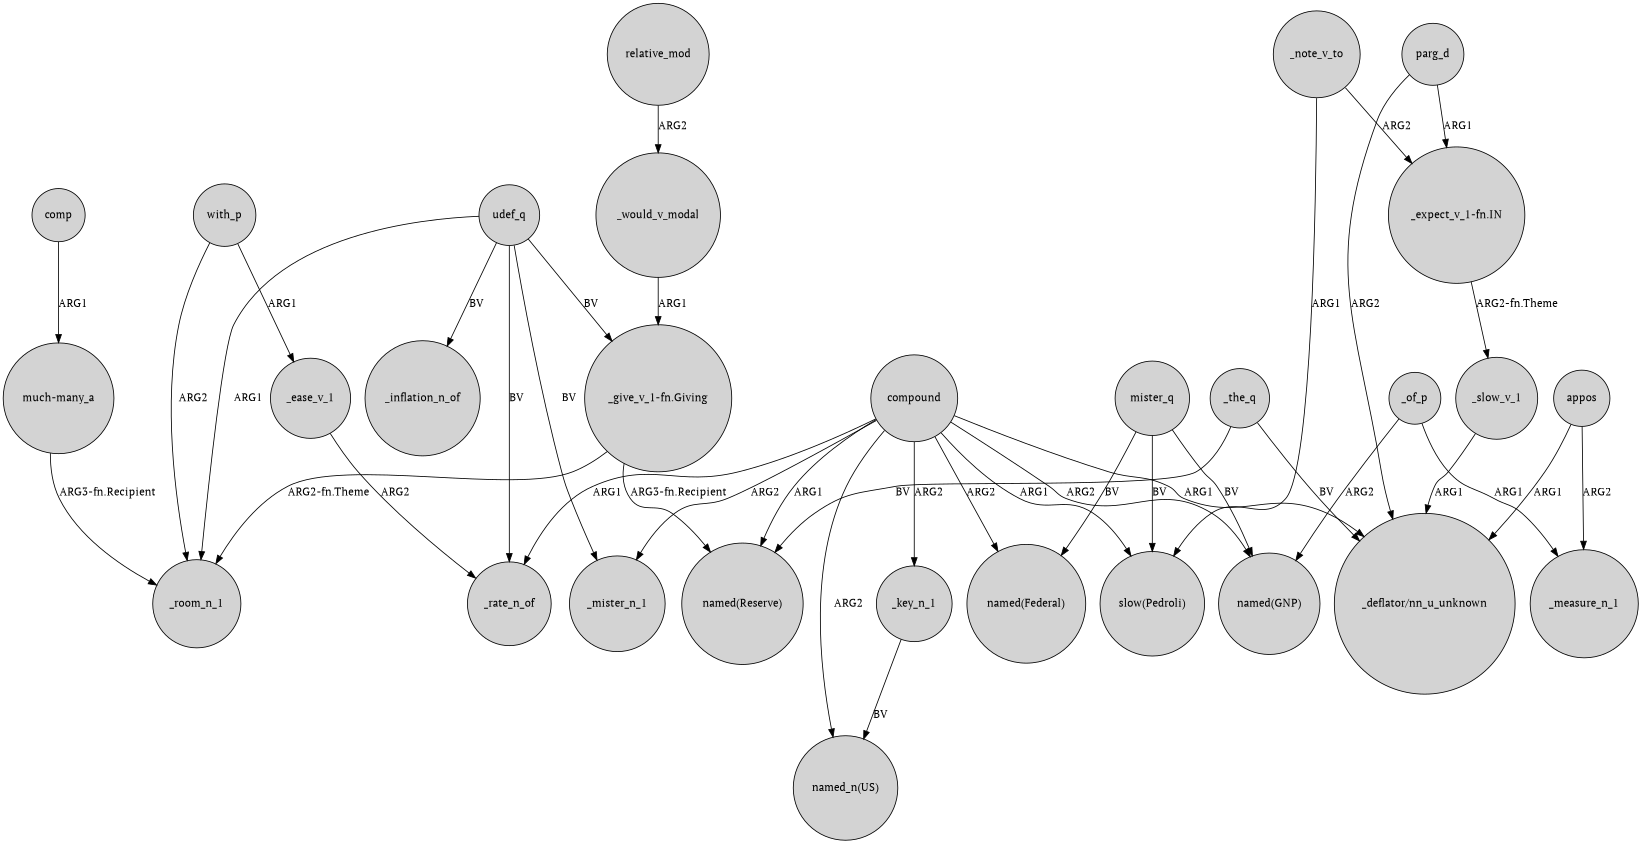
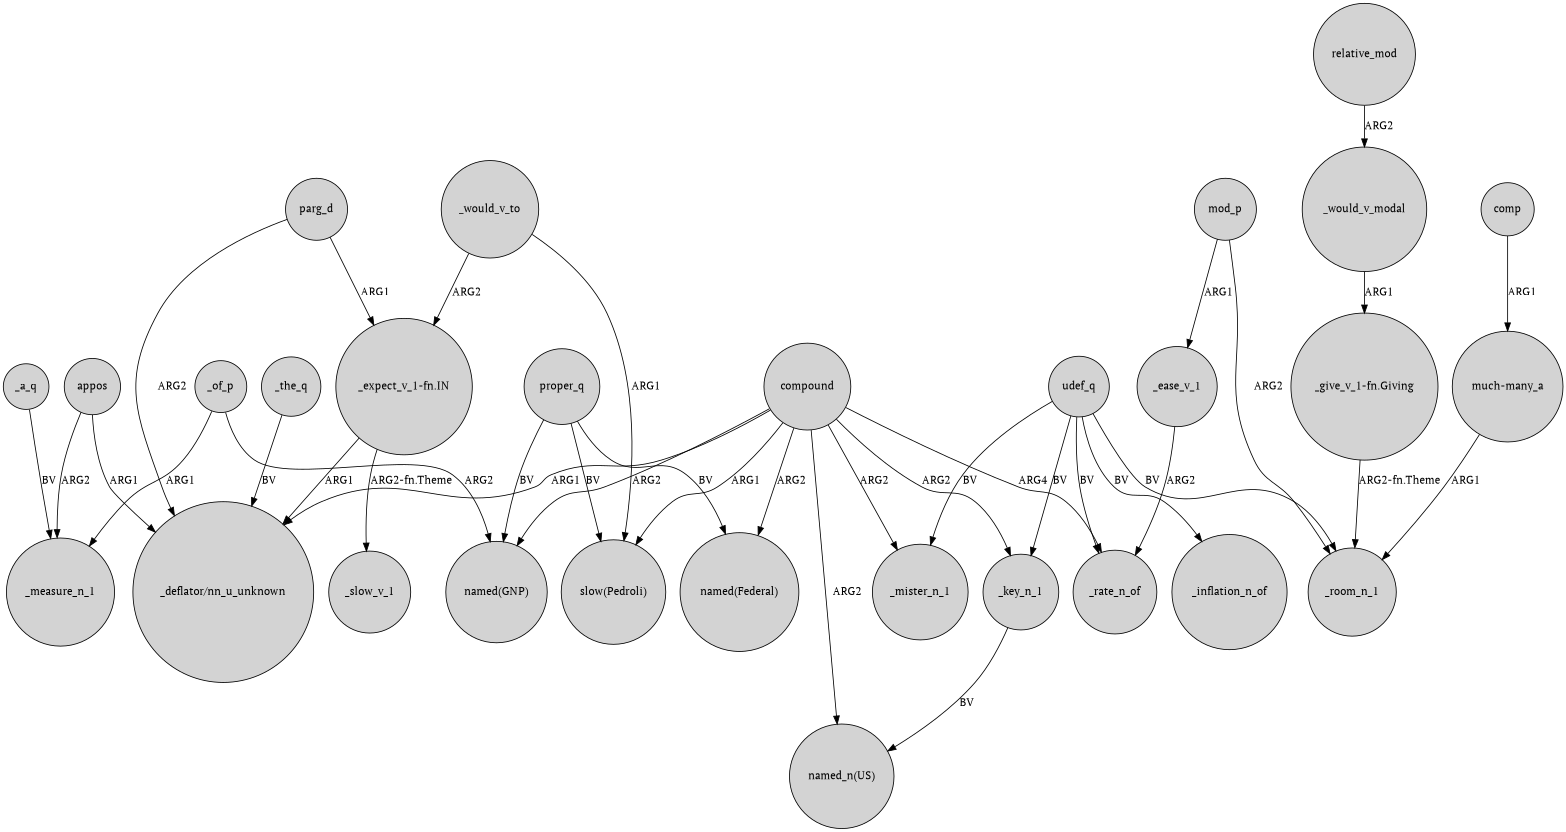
node "_note_v_to": label "_note_v_to" -> "_would_v_to"
node "with_p": label "with_p" -> "mod_p"
edge "udef_q" -> "_give_v_1-fn.Giving": now "udef_q" -> "_key_n_1"
node "_a_q": added
edge "udef_q" -> "_room_n_1": label "ARG1" -> "BV"
node "mister_q": label "mister_q" -> "proper_q"
edge "_slow_v_1" -> "_deflator/nn_u_unknown": now "_expect_v_1-fn.IN" -> "_deflator/nn_u_unknown"
edge "much-many_a" -> "_room_n_1": label "ARG3-fn.Recipient" -> "ARG1"
edge "compound" -> "_rate_n_of": label "ARG1" -> "ARG4"
node "named(Reserve)": removed
